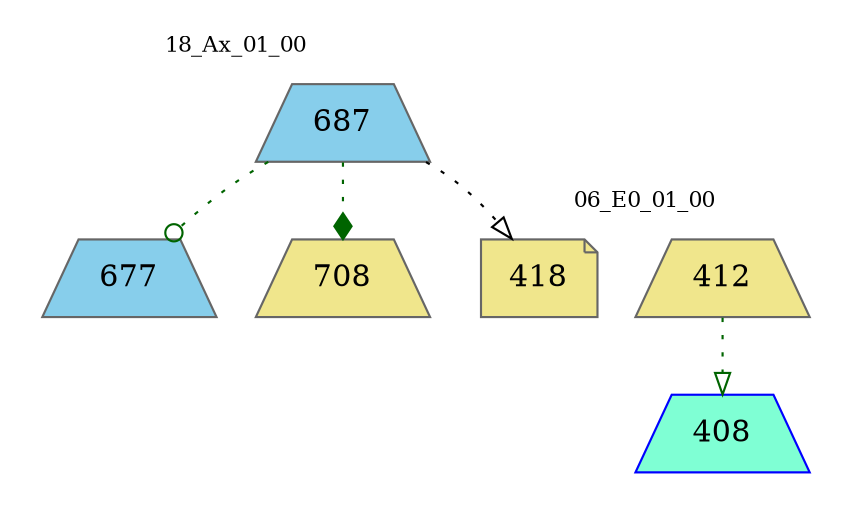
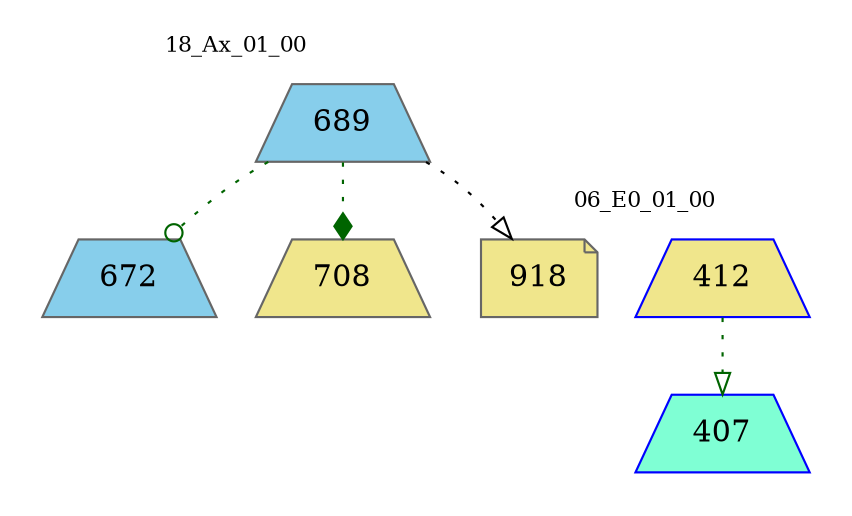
node "687": label "687" -> "689"
node "677": label "677" -> "672"
node "418": label "418" -> "918"
node "412": color gray40 -> blue
node "408": label "408" -> "407"
